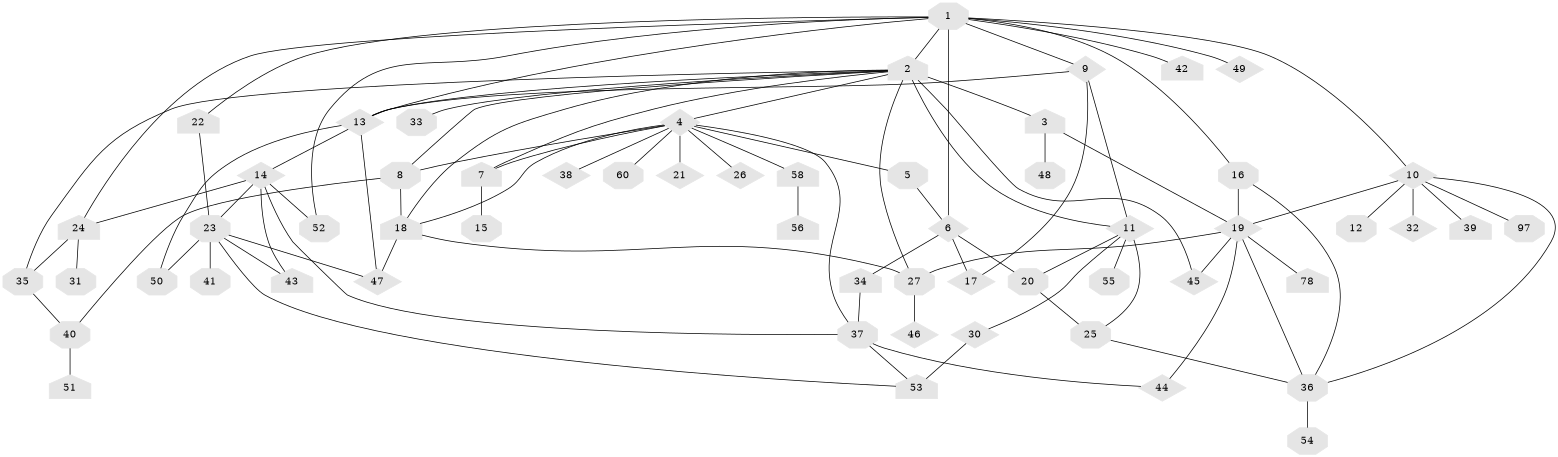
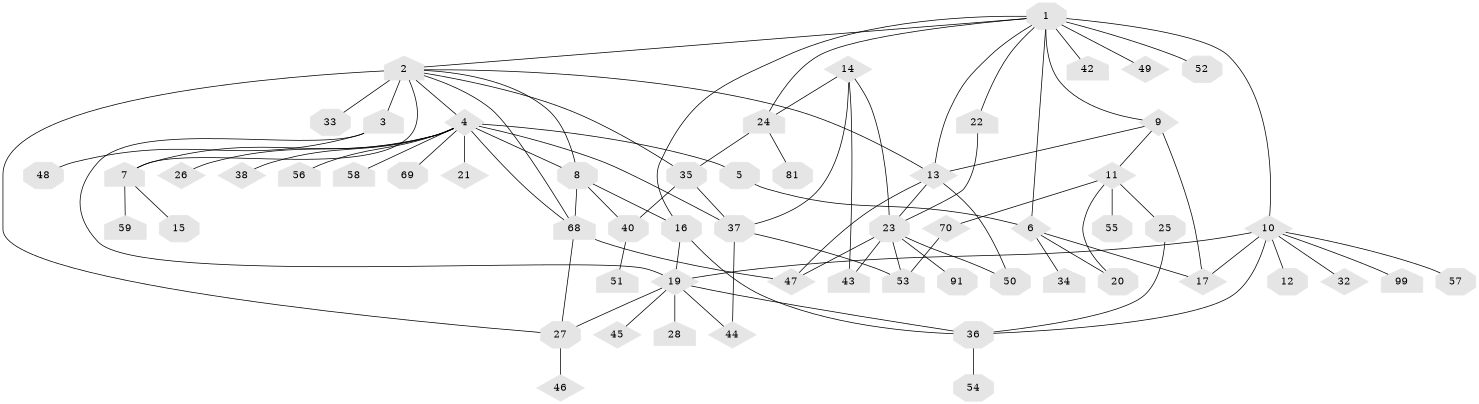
edge "13" -- "14": now "13" -- "23"
node "60": label "60" -> "69"
edge "2" -- "11": removed
edge "2" -- "45": removed
edge "14" -- "52": removed
edge "58" -- "56": now "4" -- "56"
edge "8" -- "16": added
node "59": added
node "18": label "18" -> "68"
node "39": label "39" -> "99"
node "97": label "97" -> "57"
edge "10" -- "17": added
node "31": label "31" -> "81"
node "41": label "41" -> "91"
node "78": label "78" -> "28"
edge "34" -- "37": now "35" -- "37"
edge "20" -- "25": removed
node "30": label "30" -> "70"
